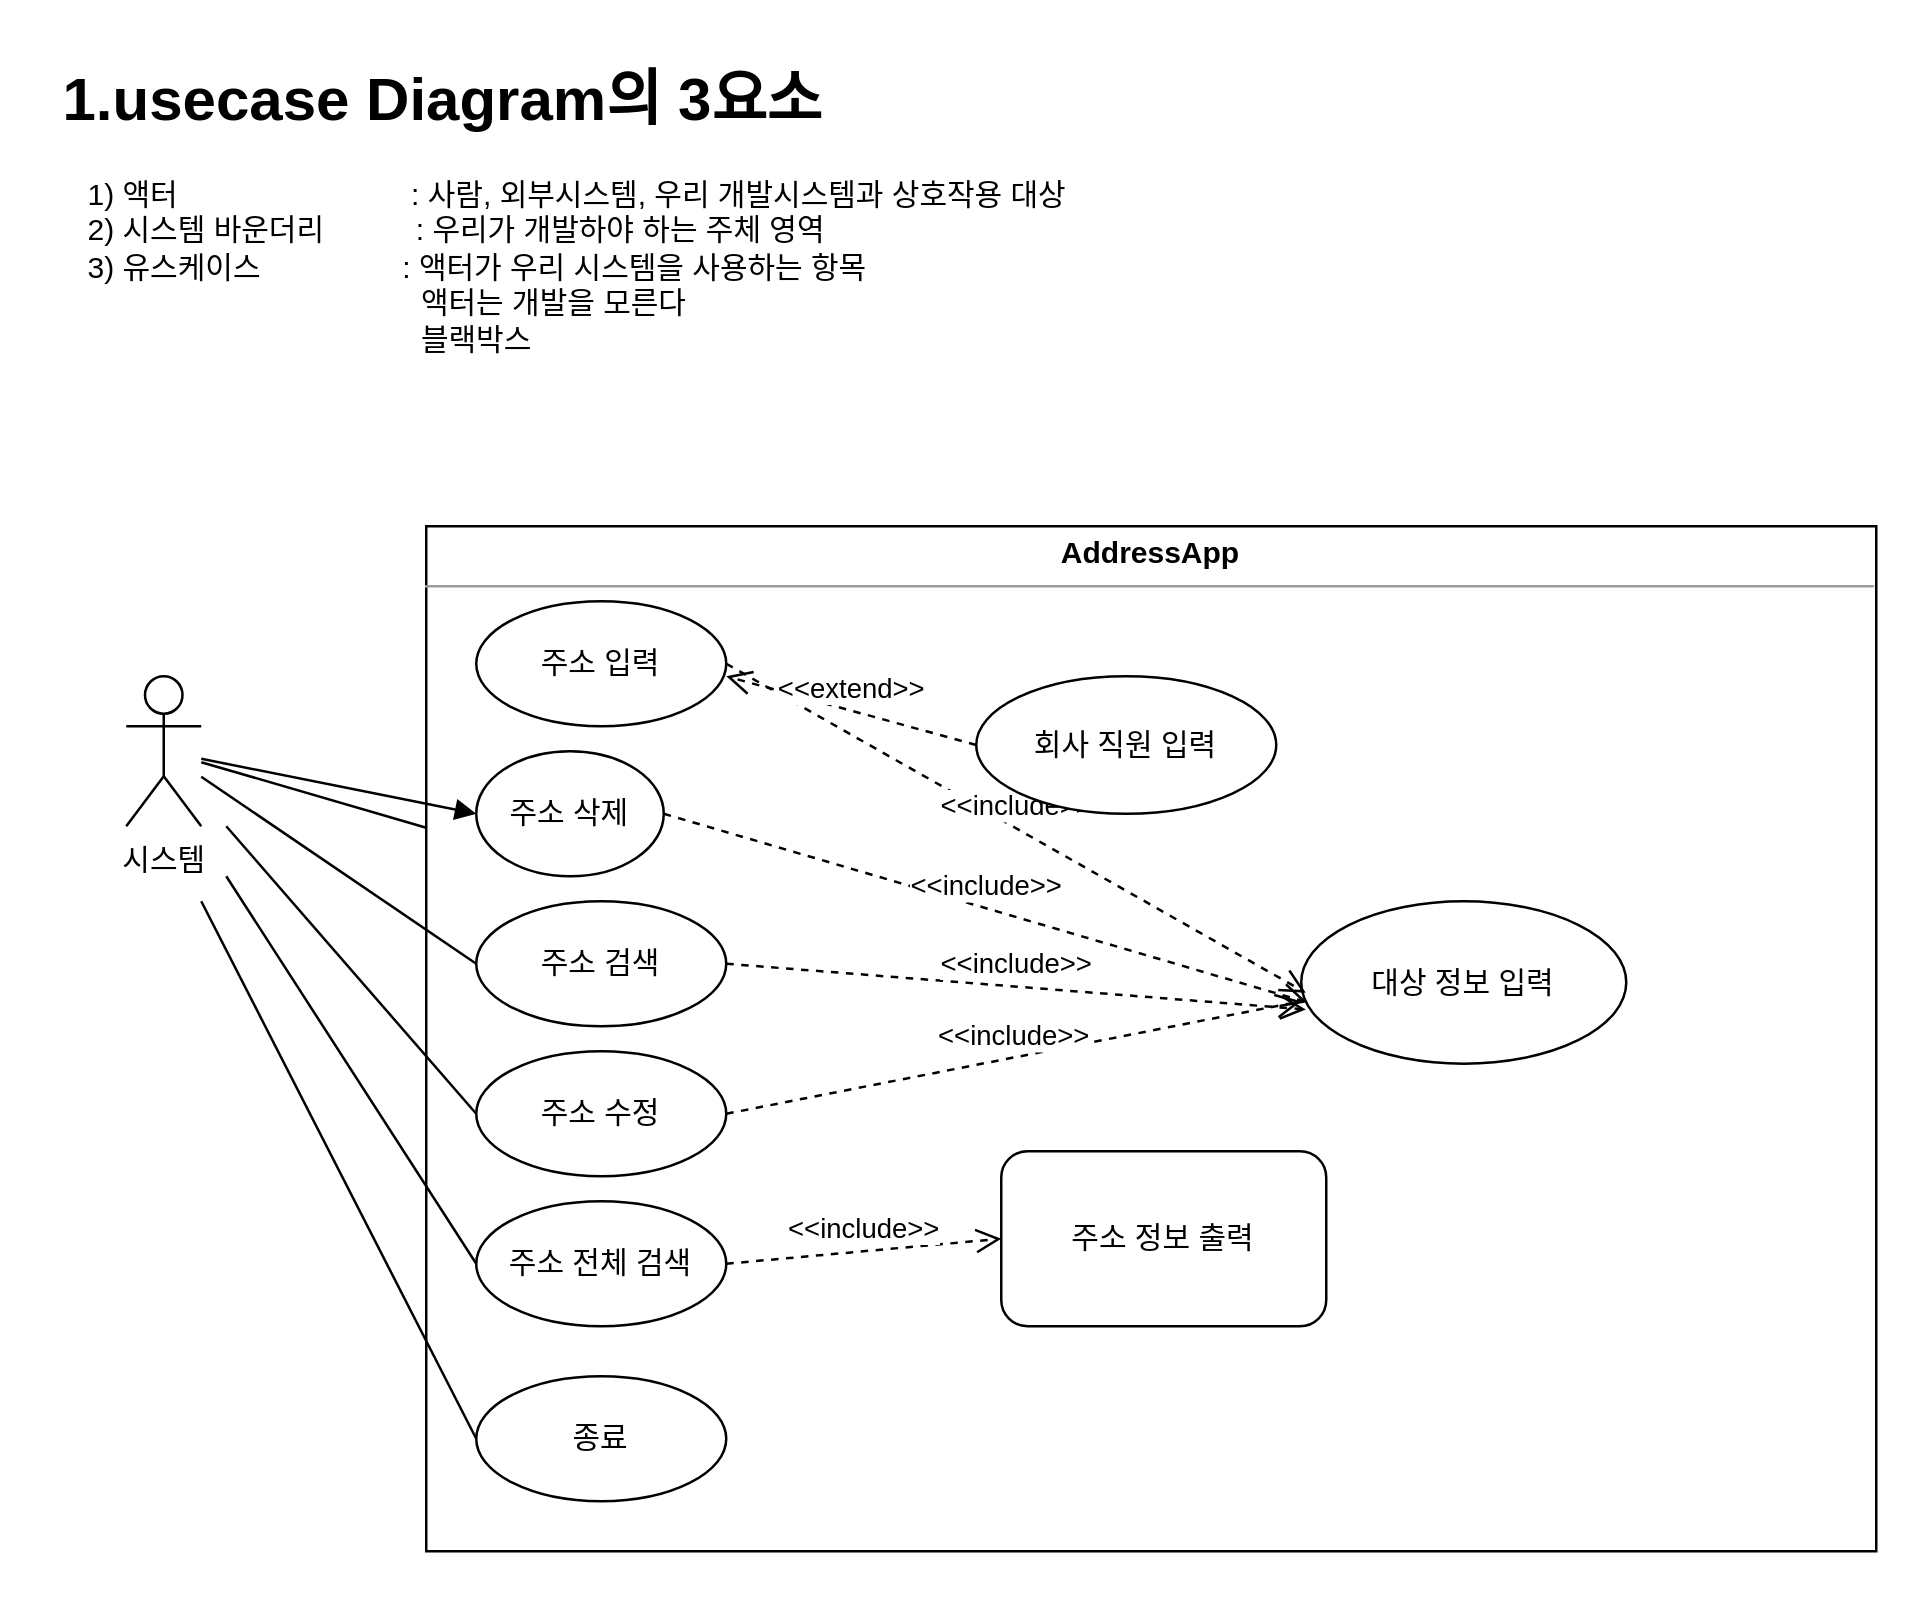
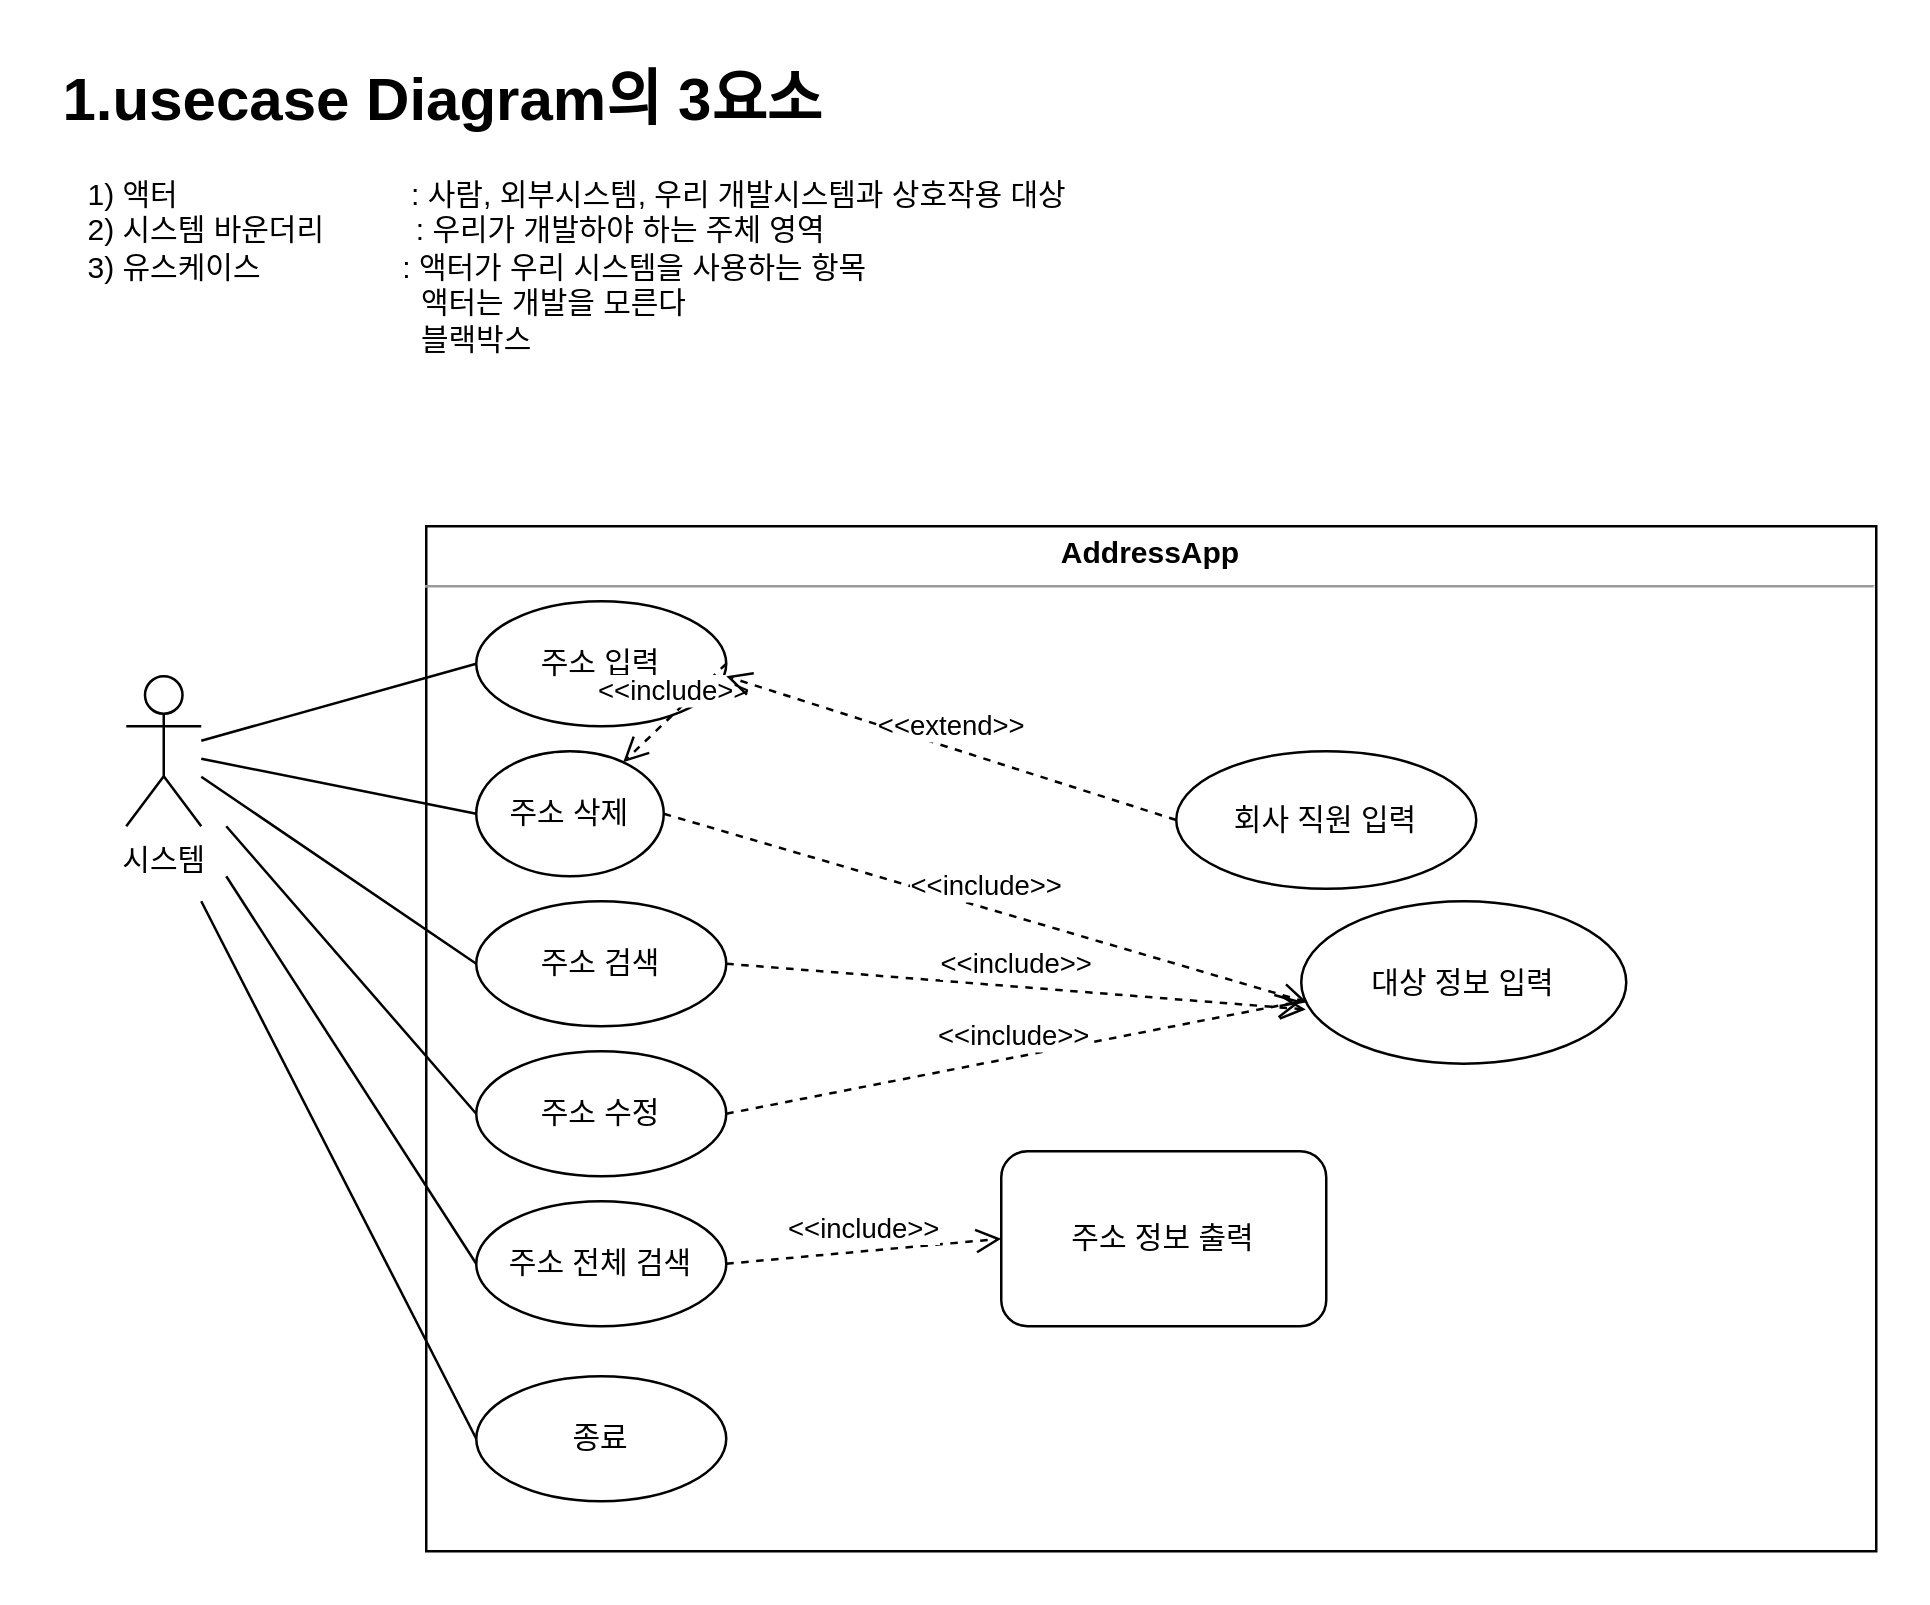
node "회사 직원 입력": moved (1126, 745) -> (1326, 820)
edge "시스템" -- "AddressApp": now "시스템" -- "주소 입력"
edge "시스템" -> "주소 삭제": arrowhead block -> none
edge "주소 입력" -> "대상 정보 입력": now "주소 입력" -> "주소 삭제"
